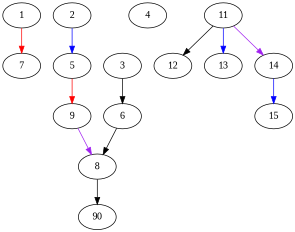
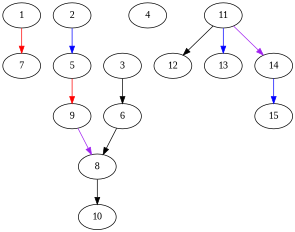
node "90": label "90" -> "10"
